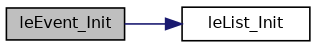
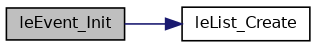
node "leList_Init": label "leList_Init" -> "leList_Create"
